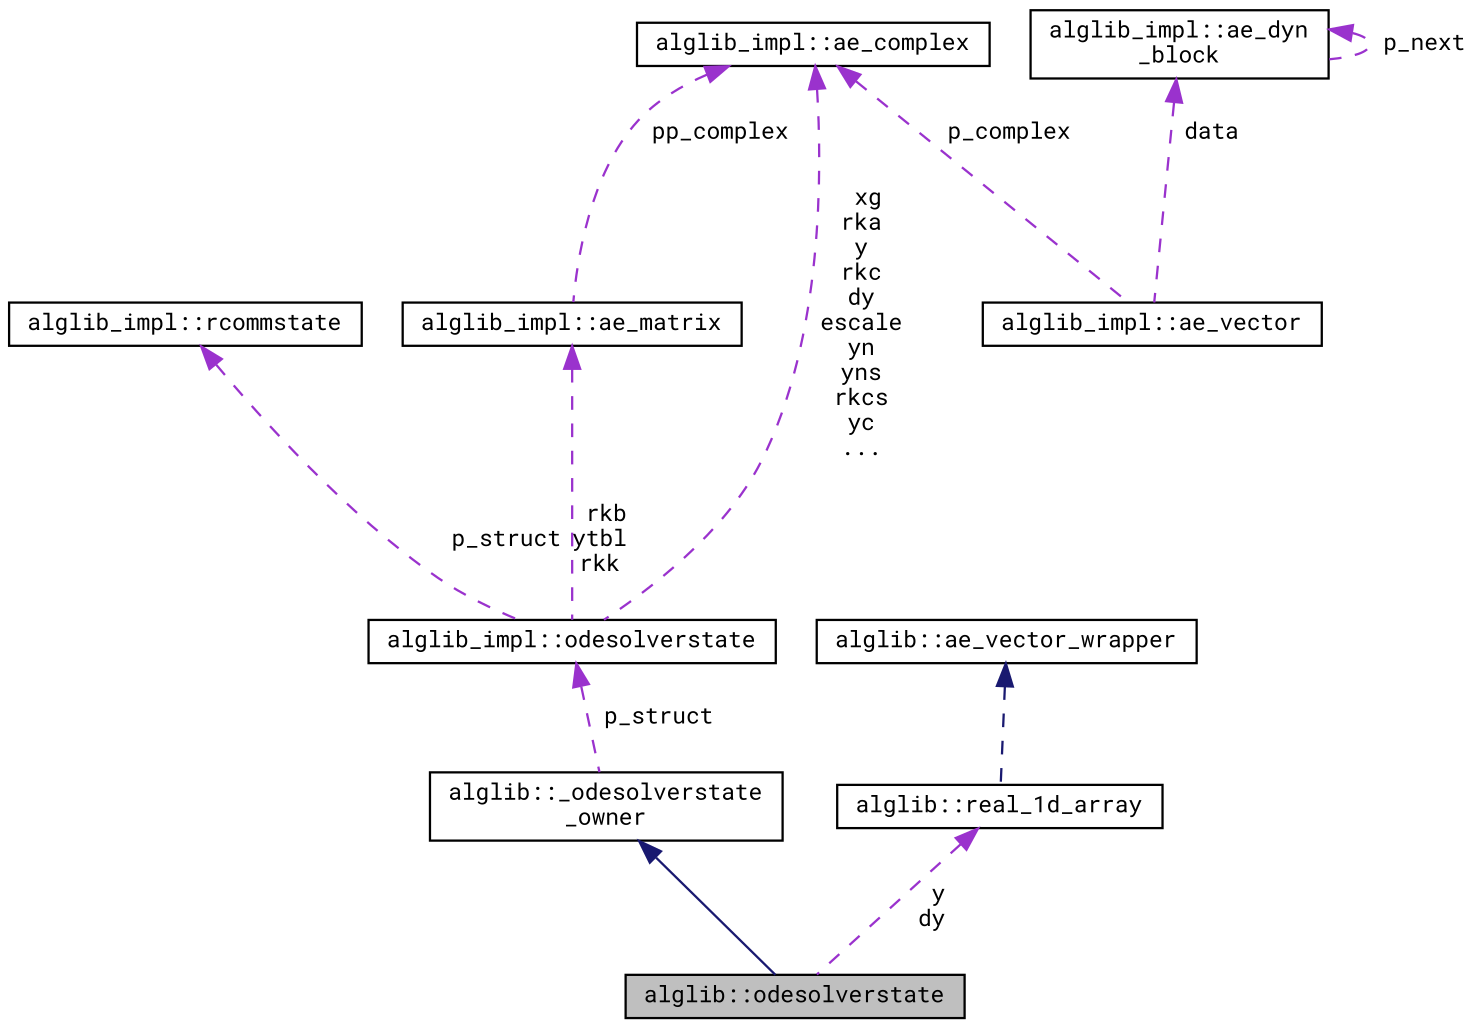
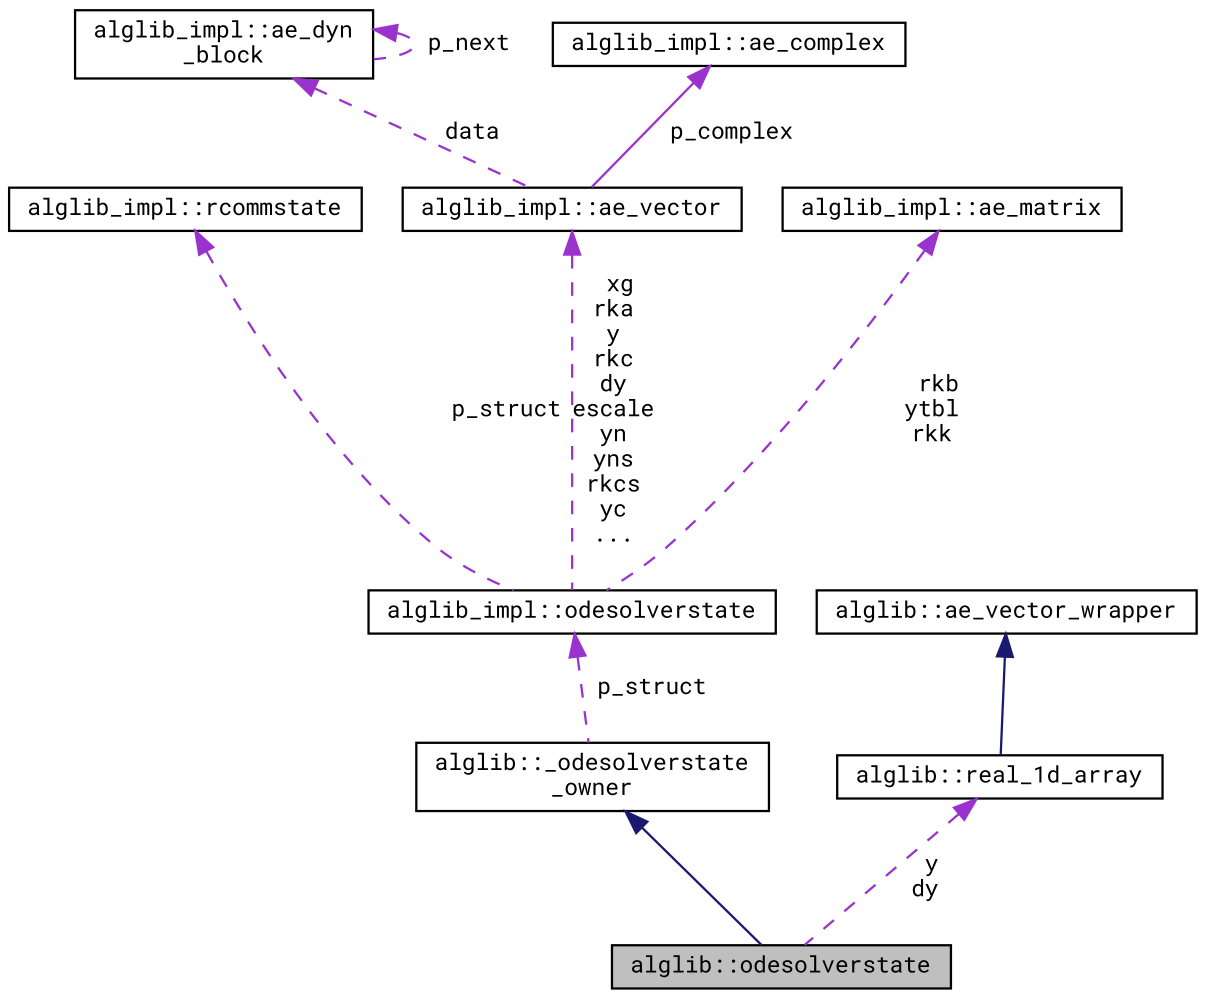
edge "alglib_impl::ae_matrix" -> "alglib_impl::ae_complex": removed, label "pp_complex"
edge "alglib_impl::ae_vector" -> "alglib_impl::ae_complex": style dashed -> solid
edge "alglib_impl::odesolverstate" -> "alglib_impl::ae_complex": now "alglib_impl::odesolverstate" -> "alglib_impl::ae_vector"
edge "alglib::real_1d_array" -> "alglib::ae_vector_wrapper": style dashed -> solid
